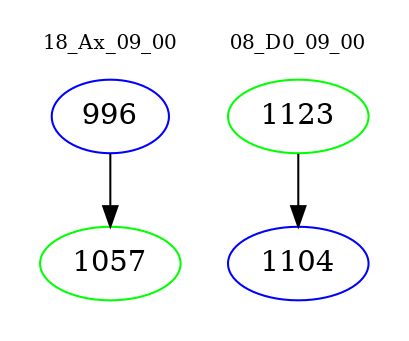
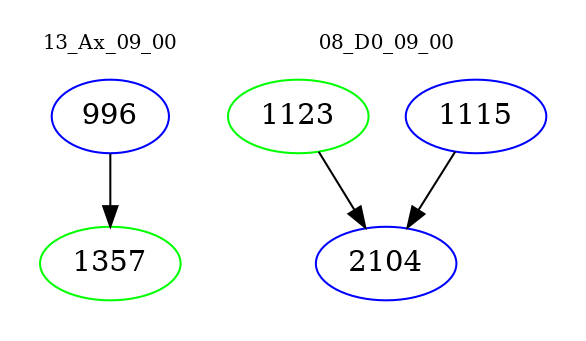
cluster "18_Ax_09_00": label "18_Ax_09_00" -> "13_Ax_09_00"
node "1115": added
node "1057": label "1057" -> "1357"
node "1104": label "1104" -> "2104"
